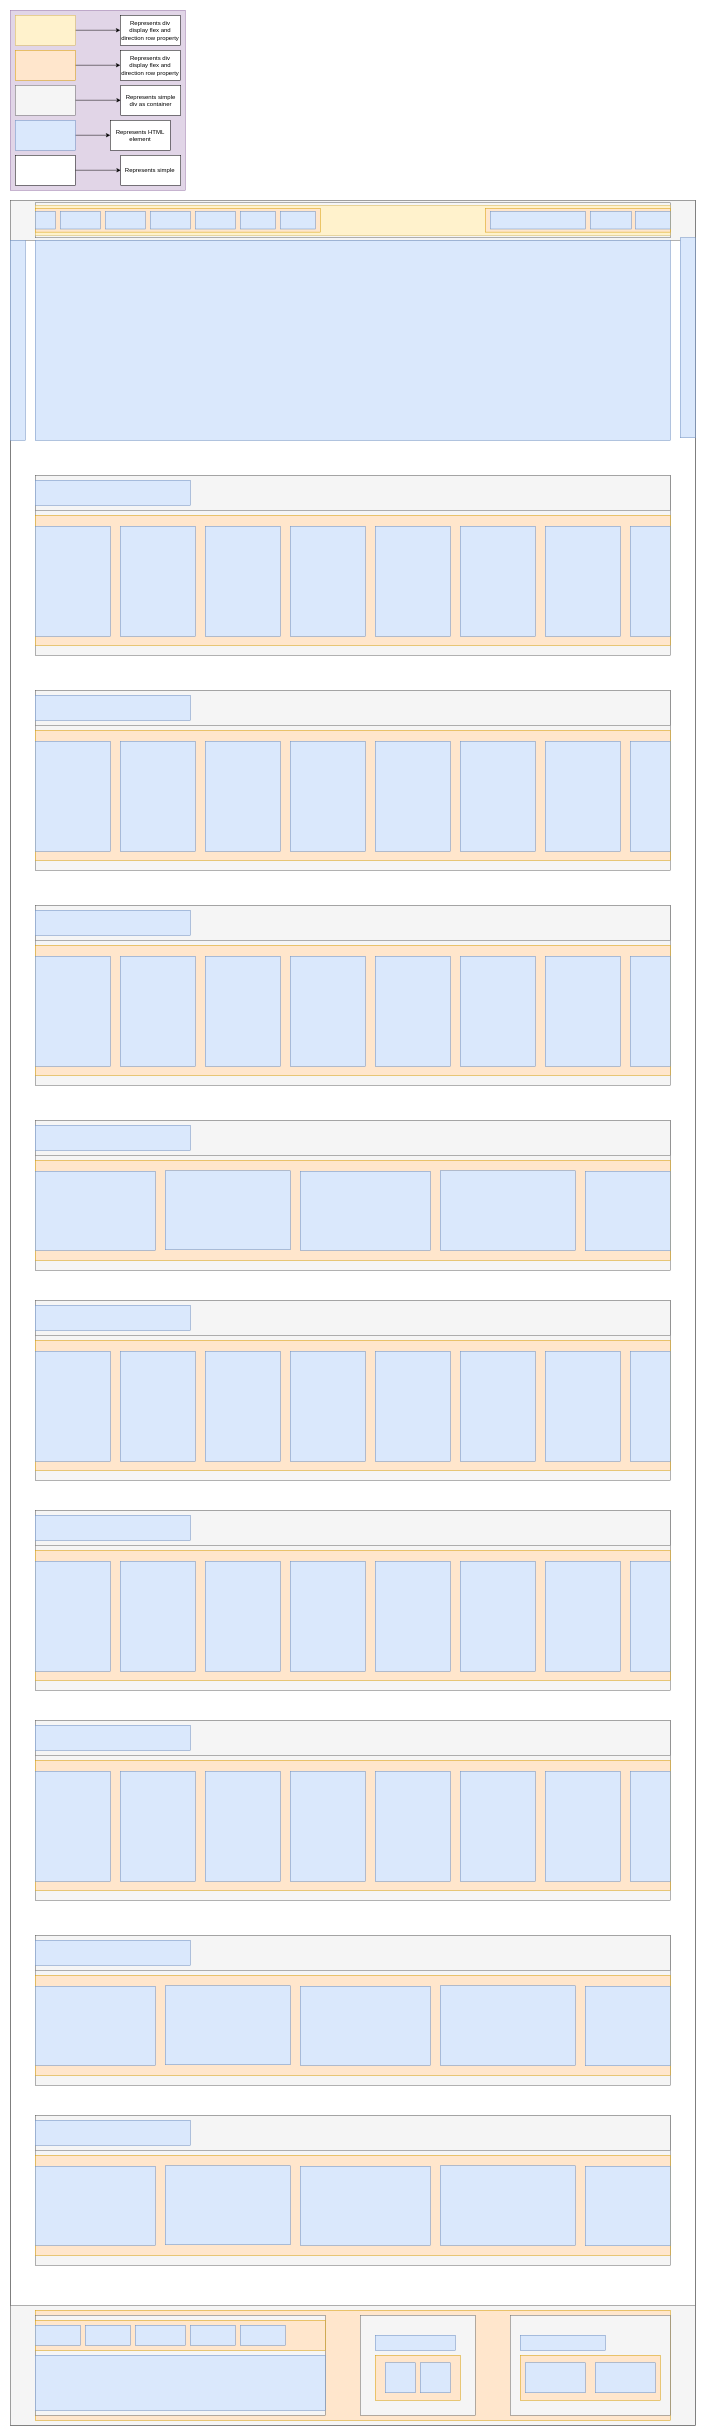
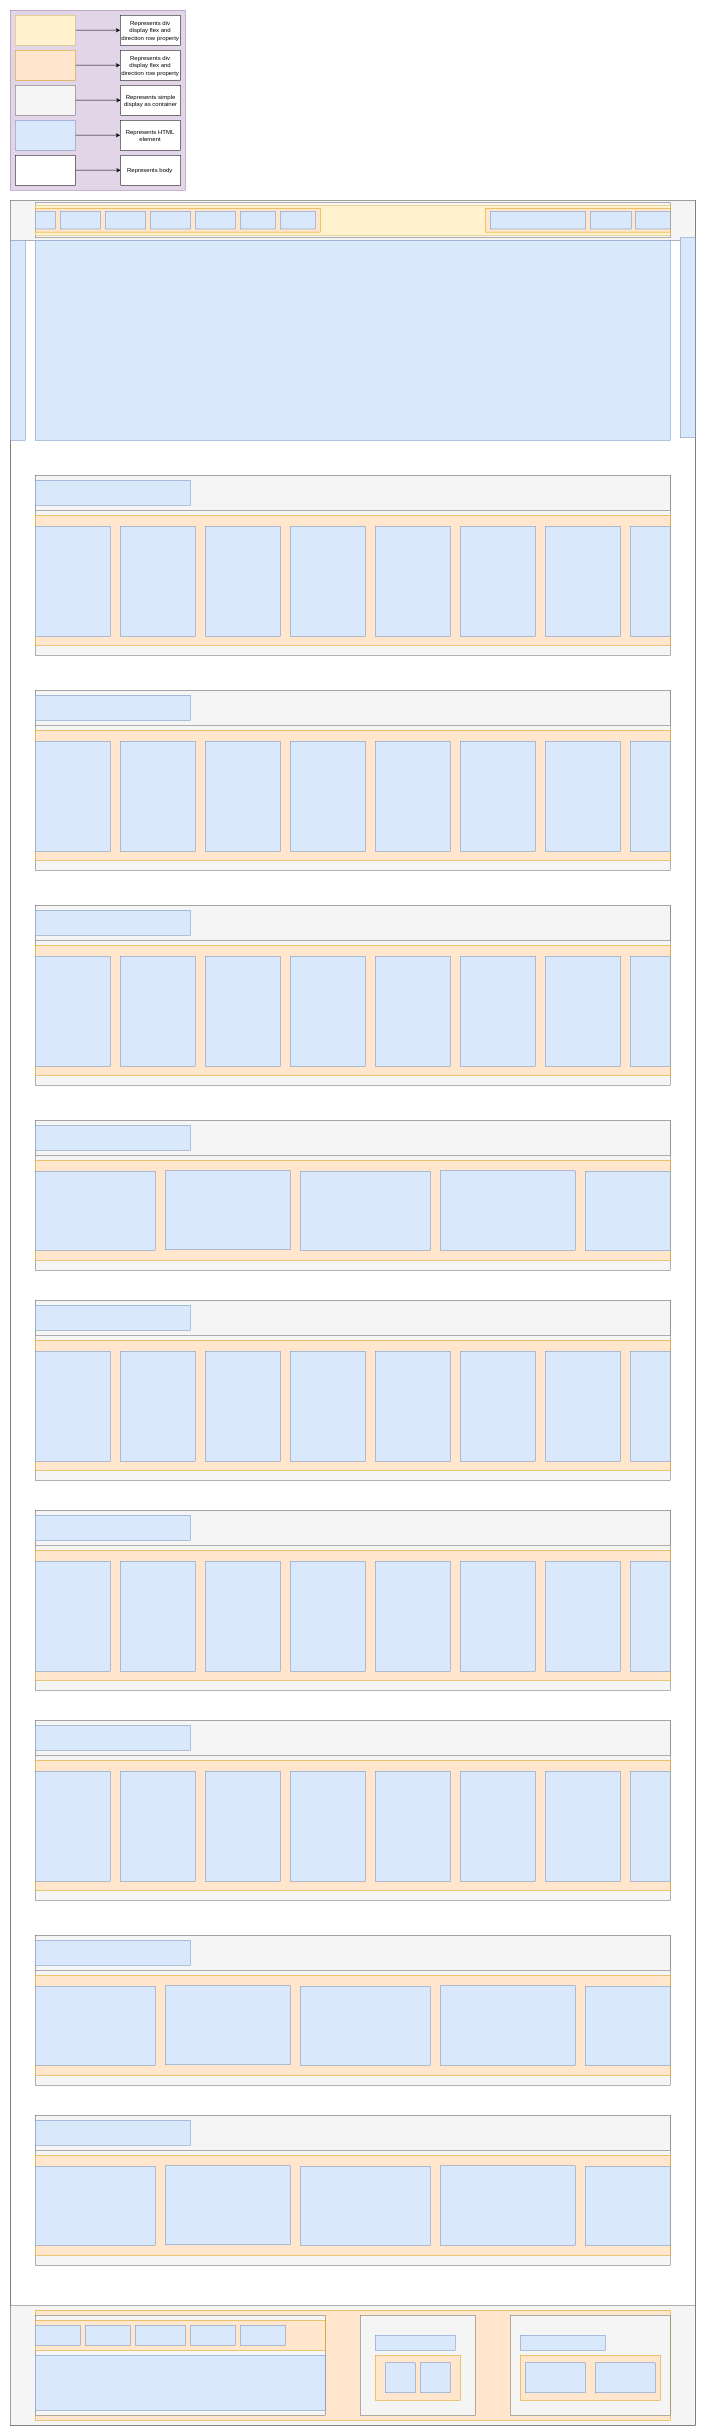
node "Represents simple div as container": label "Represents simple div as container" -> "Represents simple display as container"
node "Represents HTML element": moved (140, 135) -> (150, 135)
node "Represents simple": label "Represents simple" -> "Represents body"
